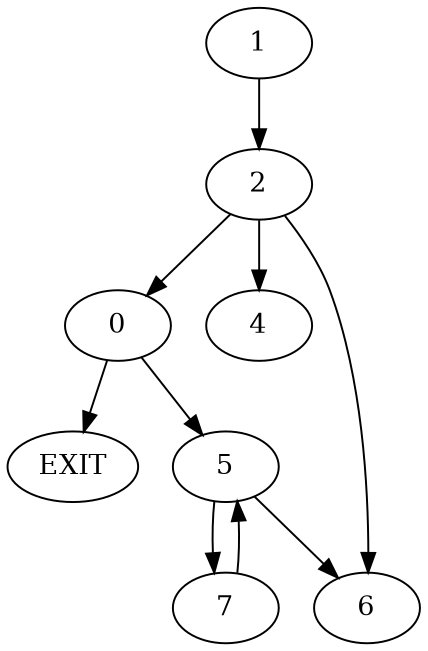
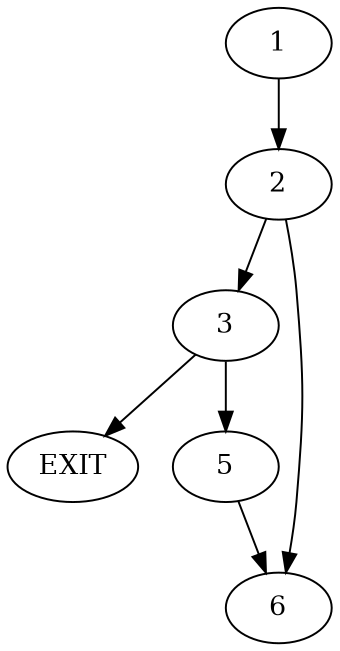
node "0": label "0" -> "3"
node "4": removed
node "7": removed
